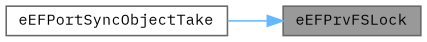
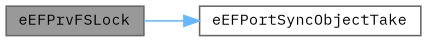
edge "eEFPortSyncObjectTake" -> "eEFPrvFSLock": reversed
